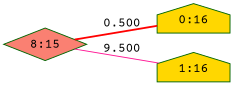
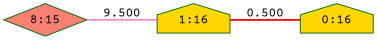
edge "0:16" -- "8:15": now "0:16" -- "1:16"
